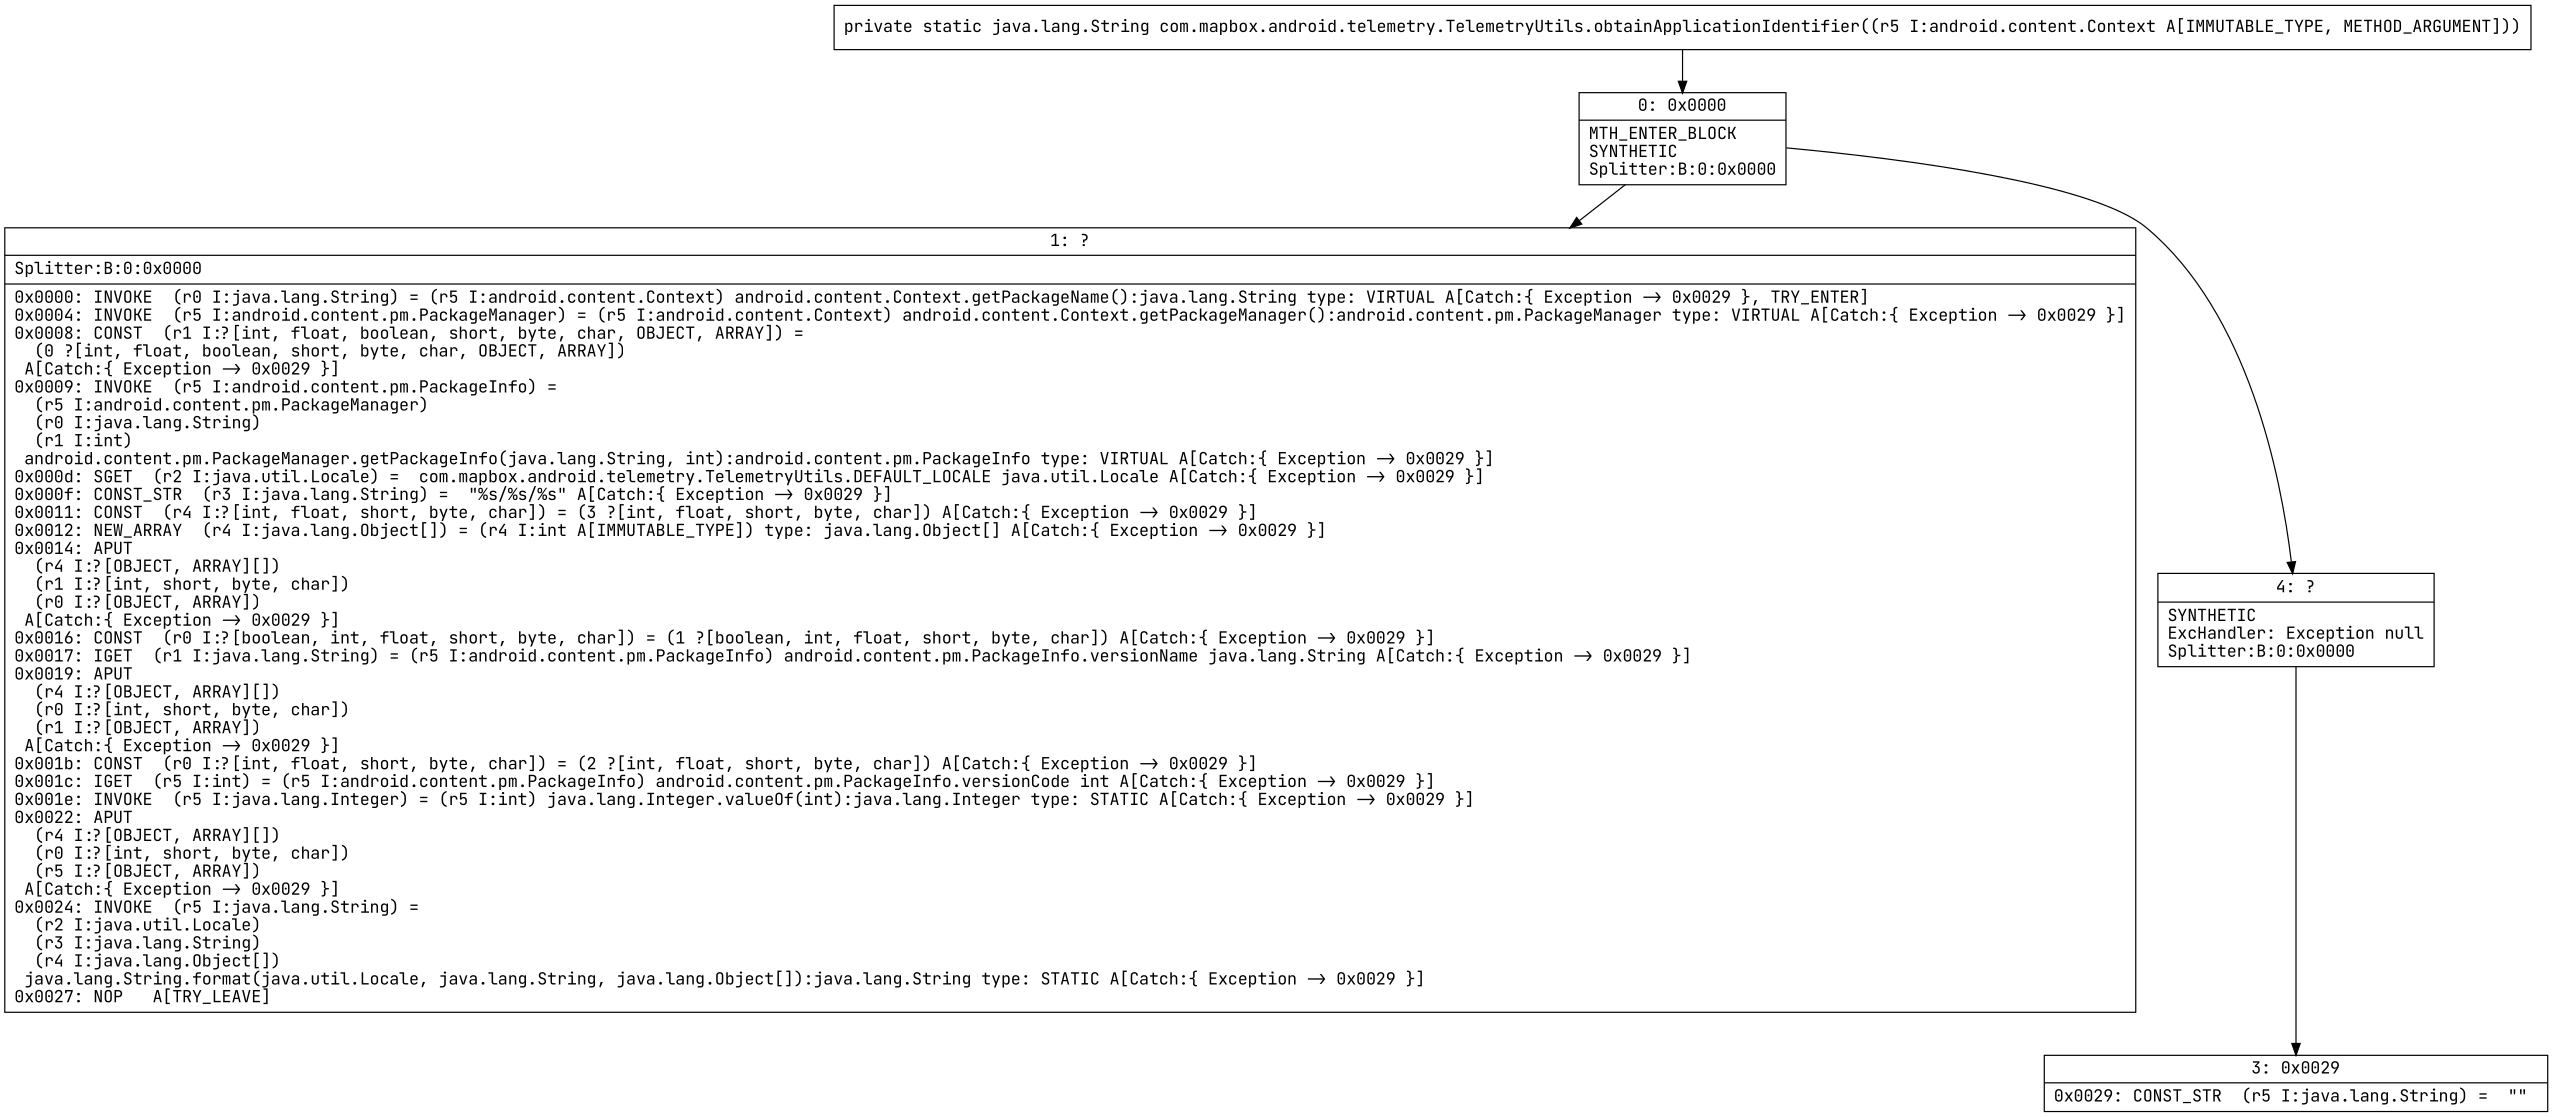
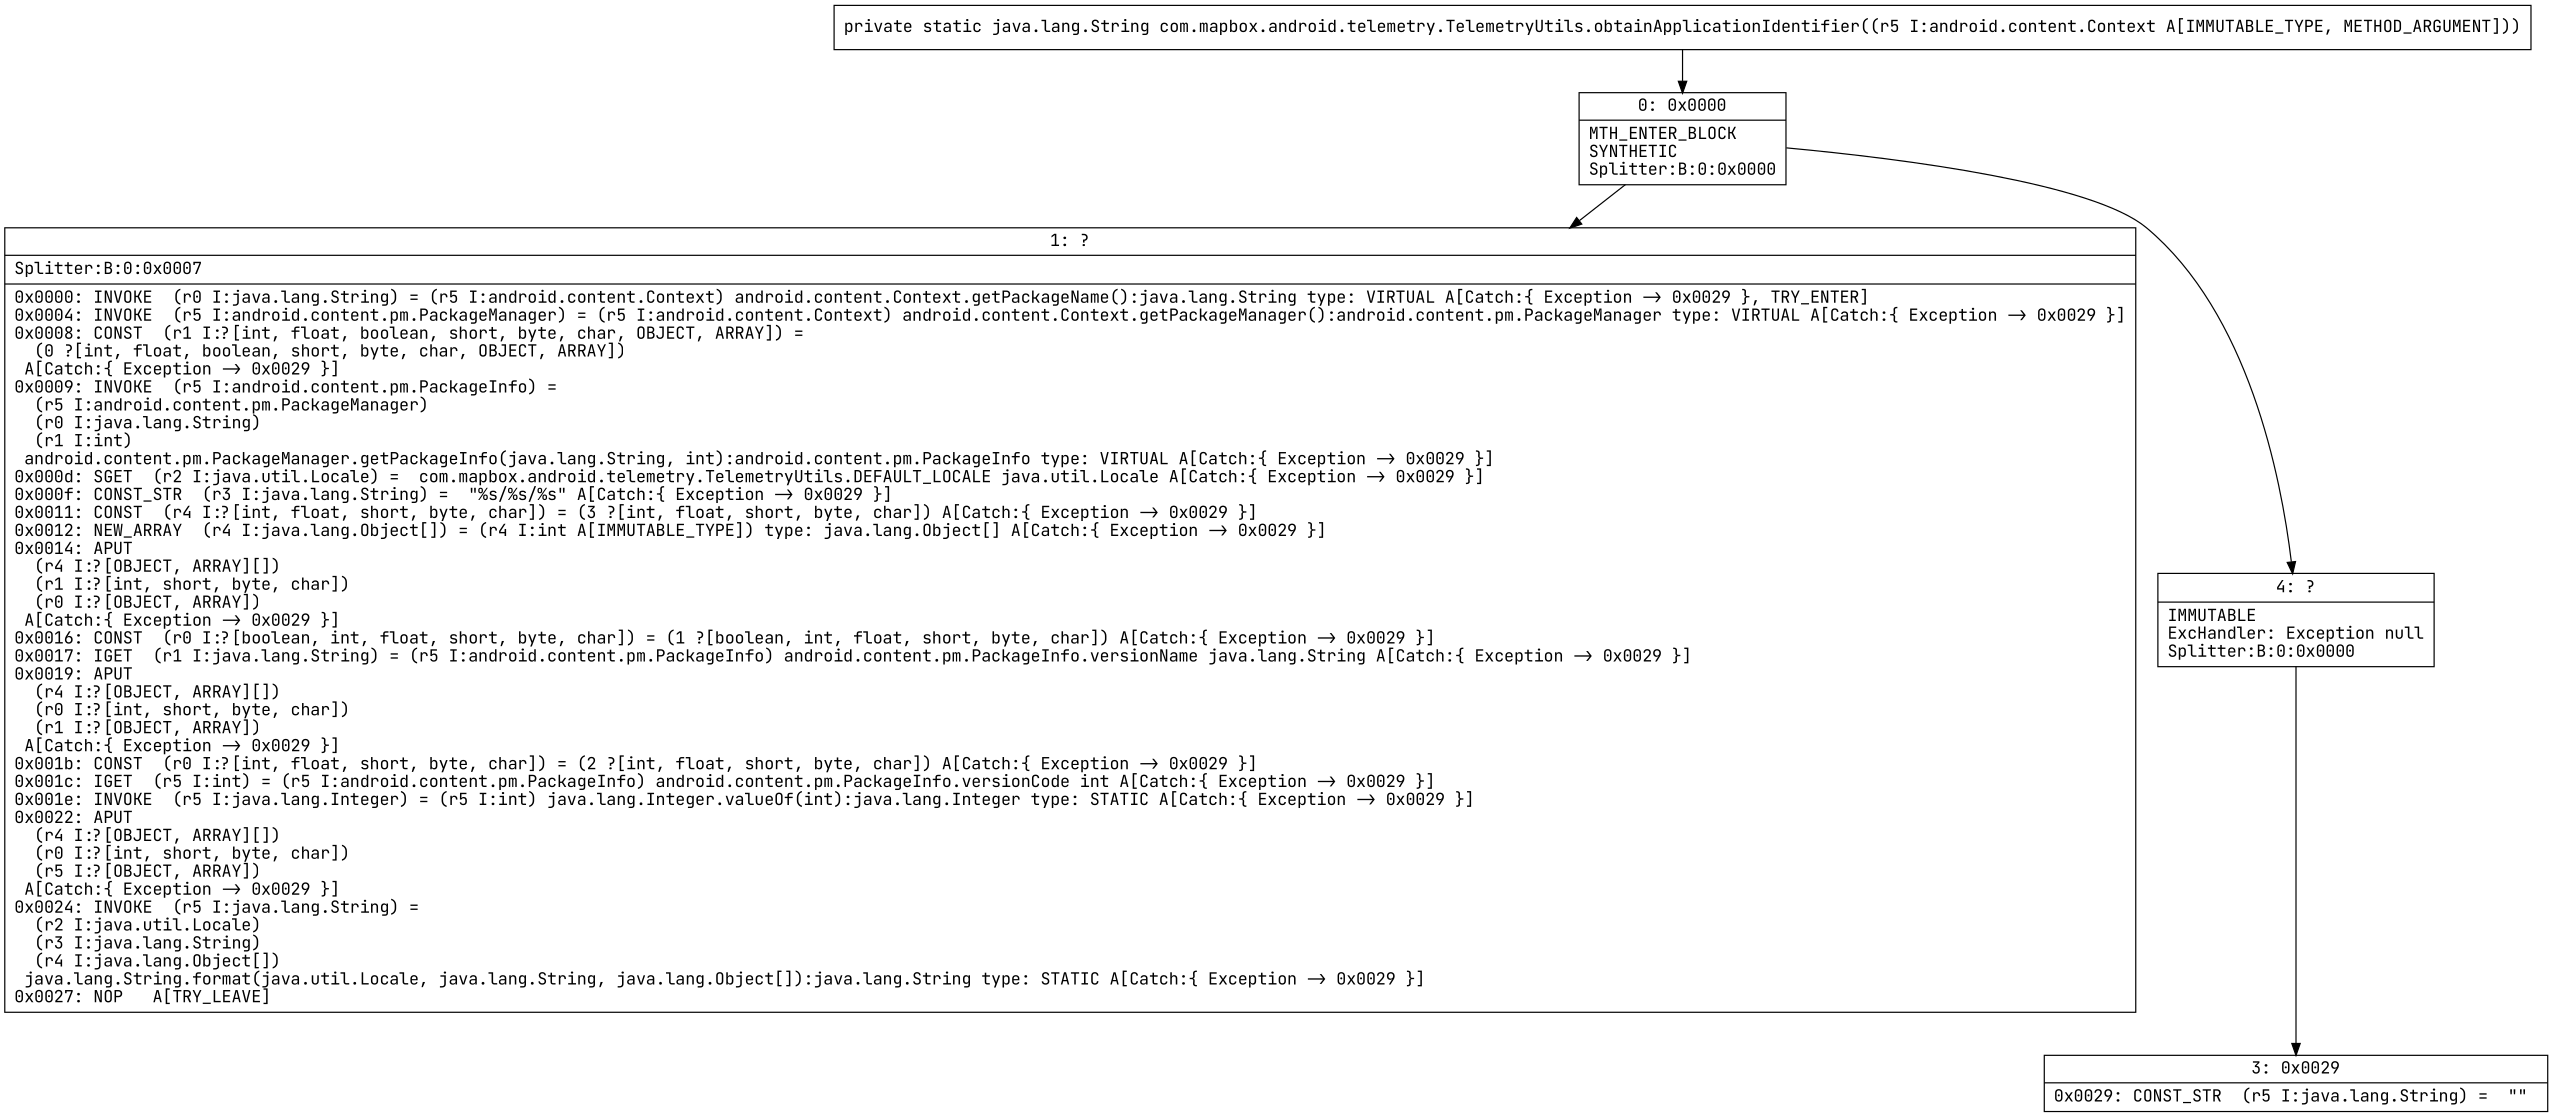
node "1: ?": text "Splitter:B:0:0x0000" -> "Splitter:B:0:0x0007"
node "4: ?": text "SYNTHETIC" -> "IMMUTABLE"
